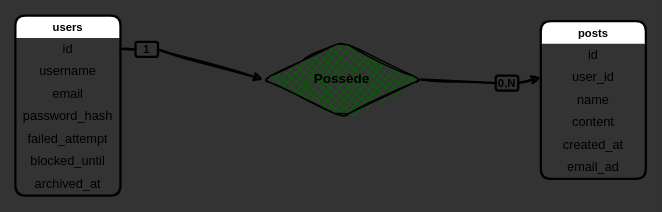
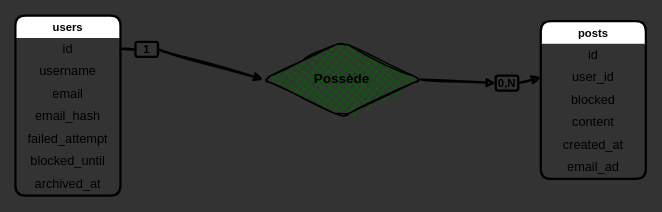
edge "Possède" -- "0,N": arrowhead none -> block
node "name": label "name" -> "blocked"
node "password_hash": label "password_hash" -> "email_hash"
